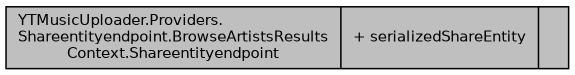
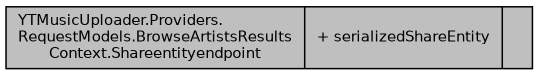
node "YTMusicUploader.Providers.": text "Shareentityendpoint.BrowseArtistsResults" -> "RequestModels.BrowseArtistsResults"
